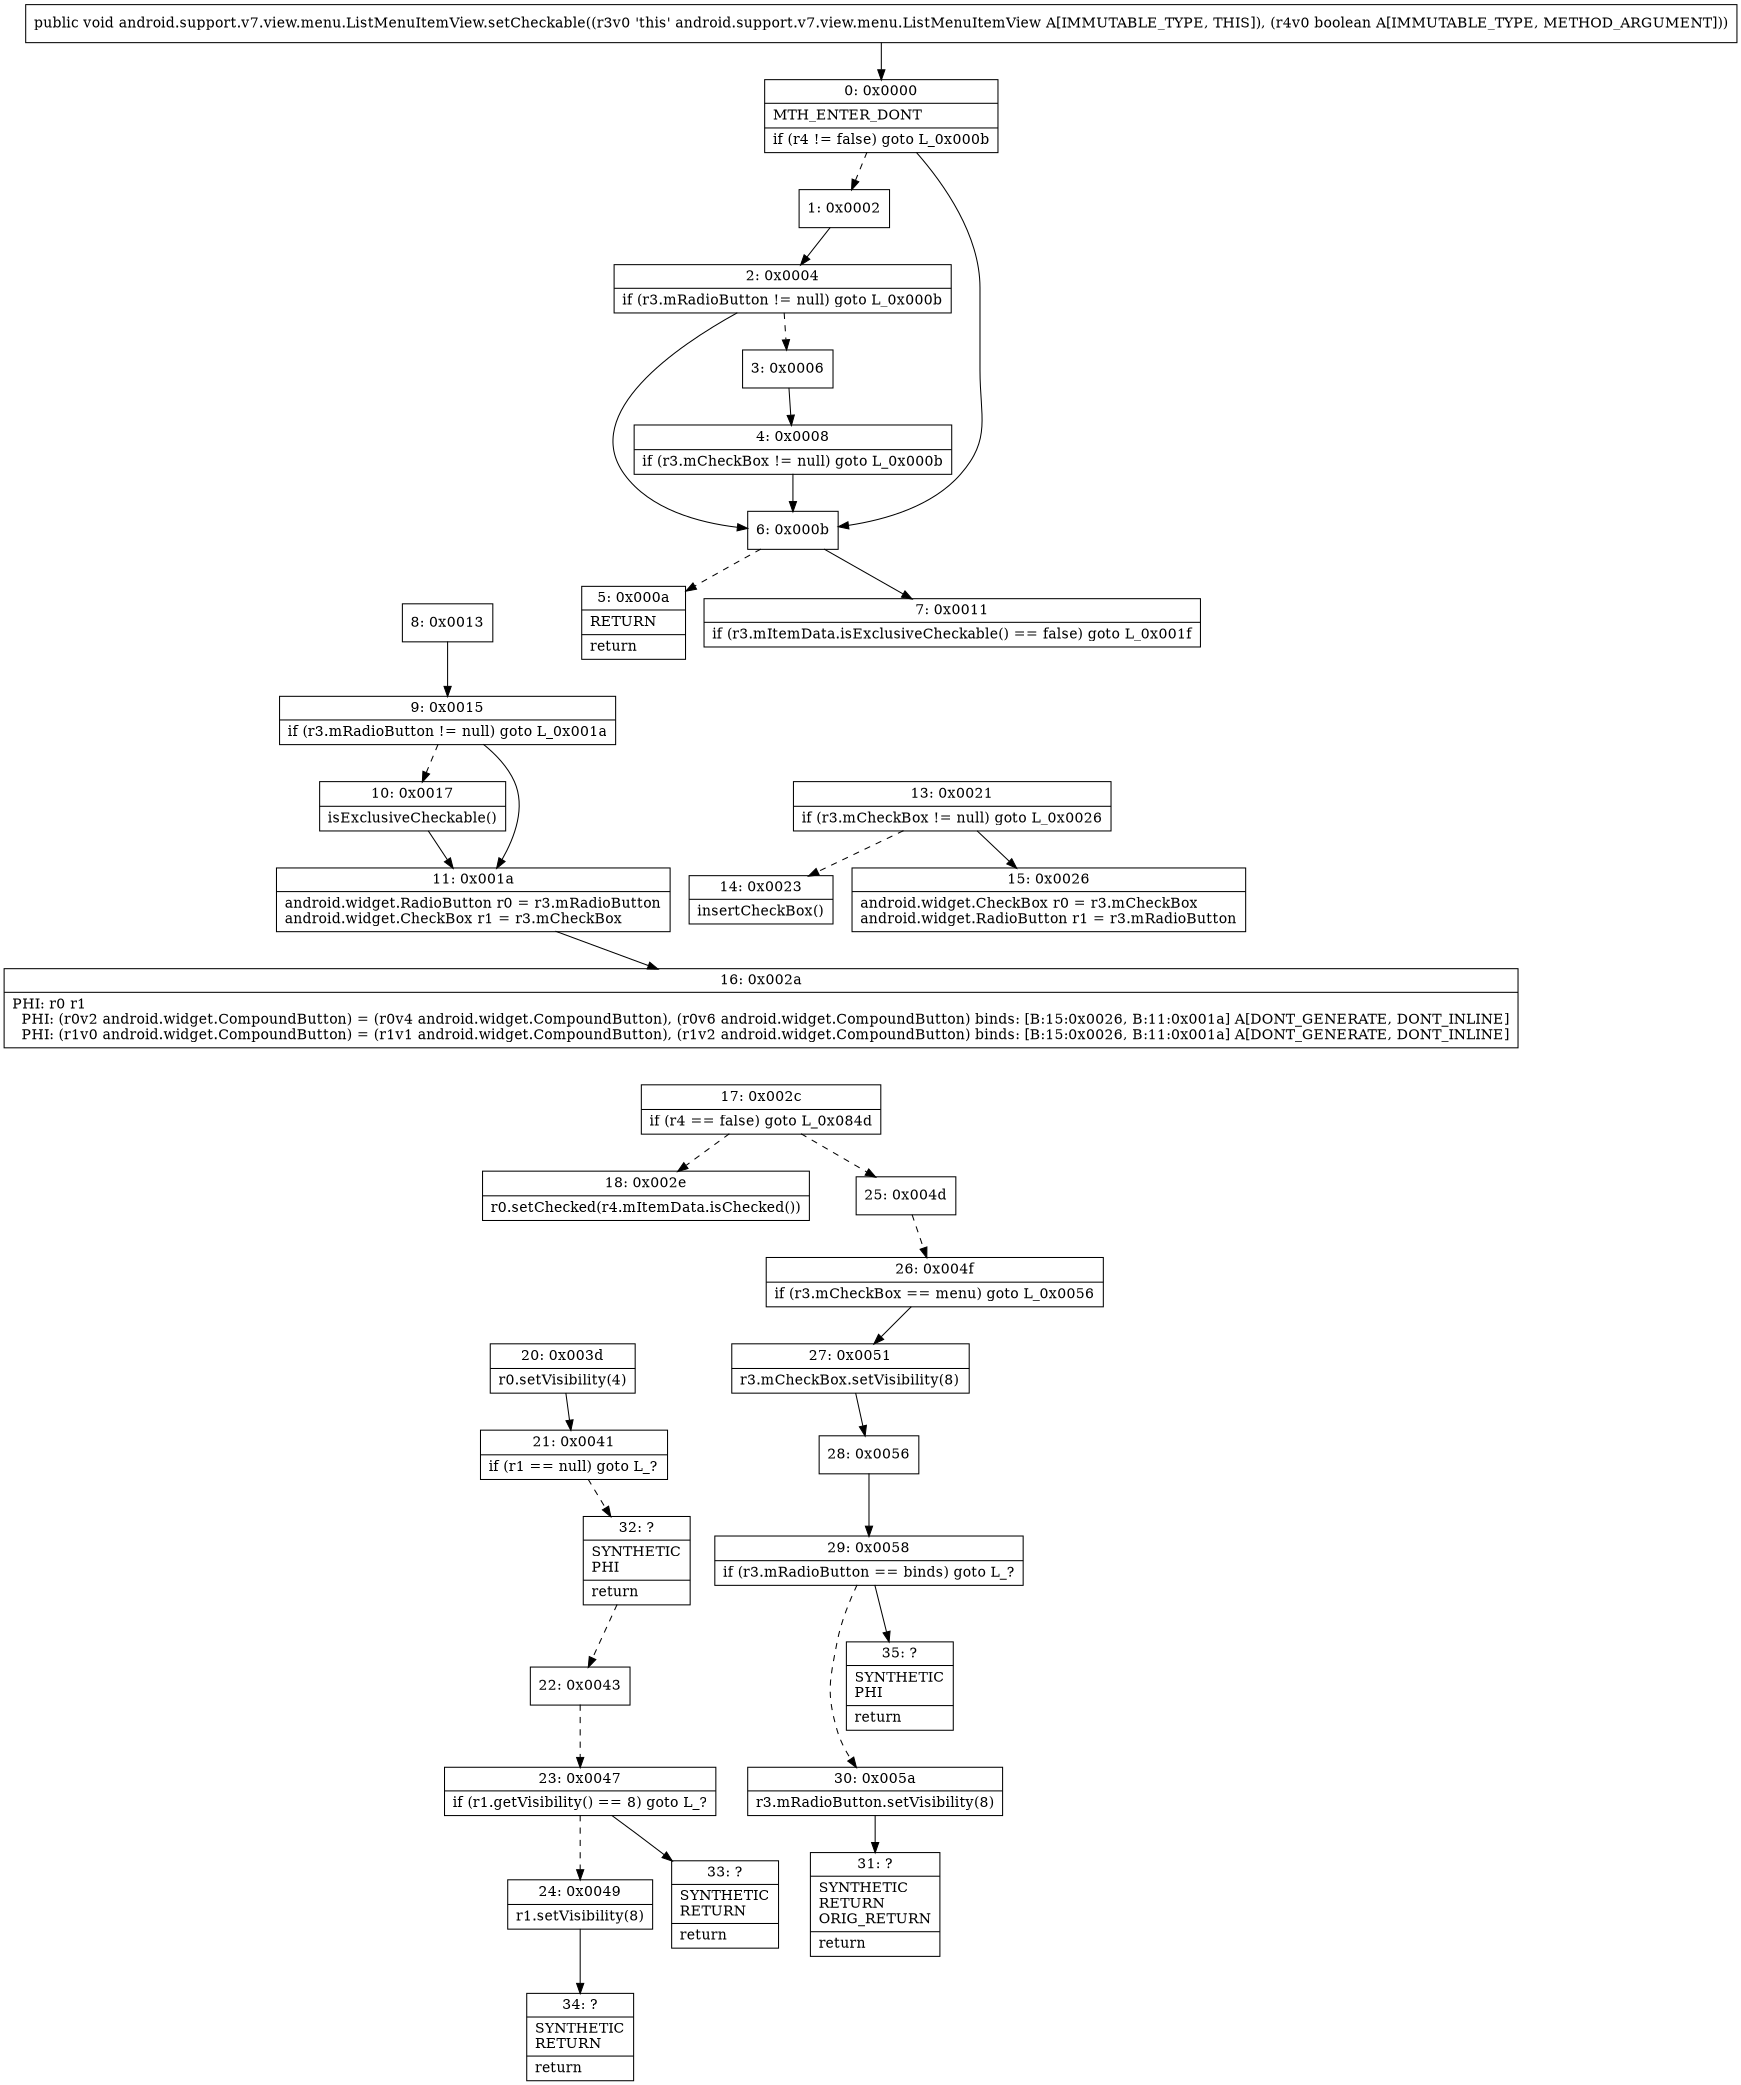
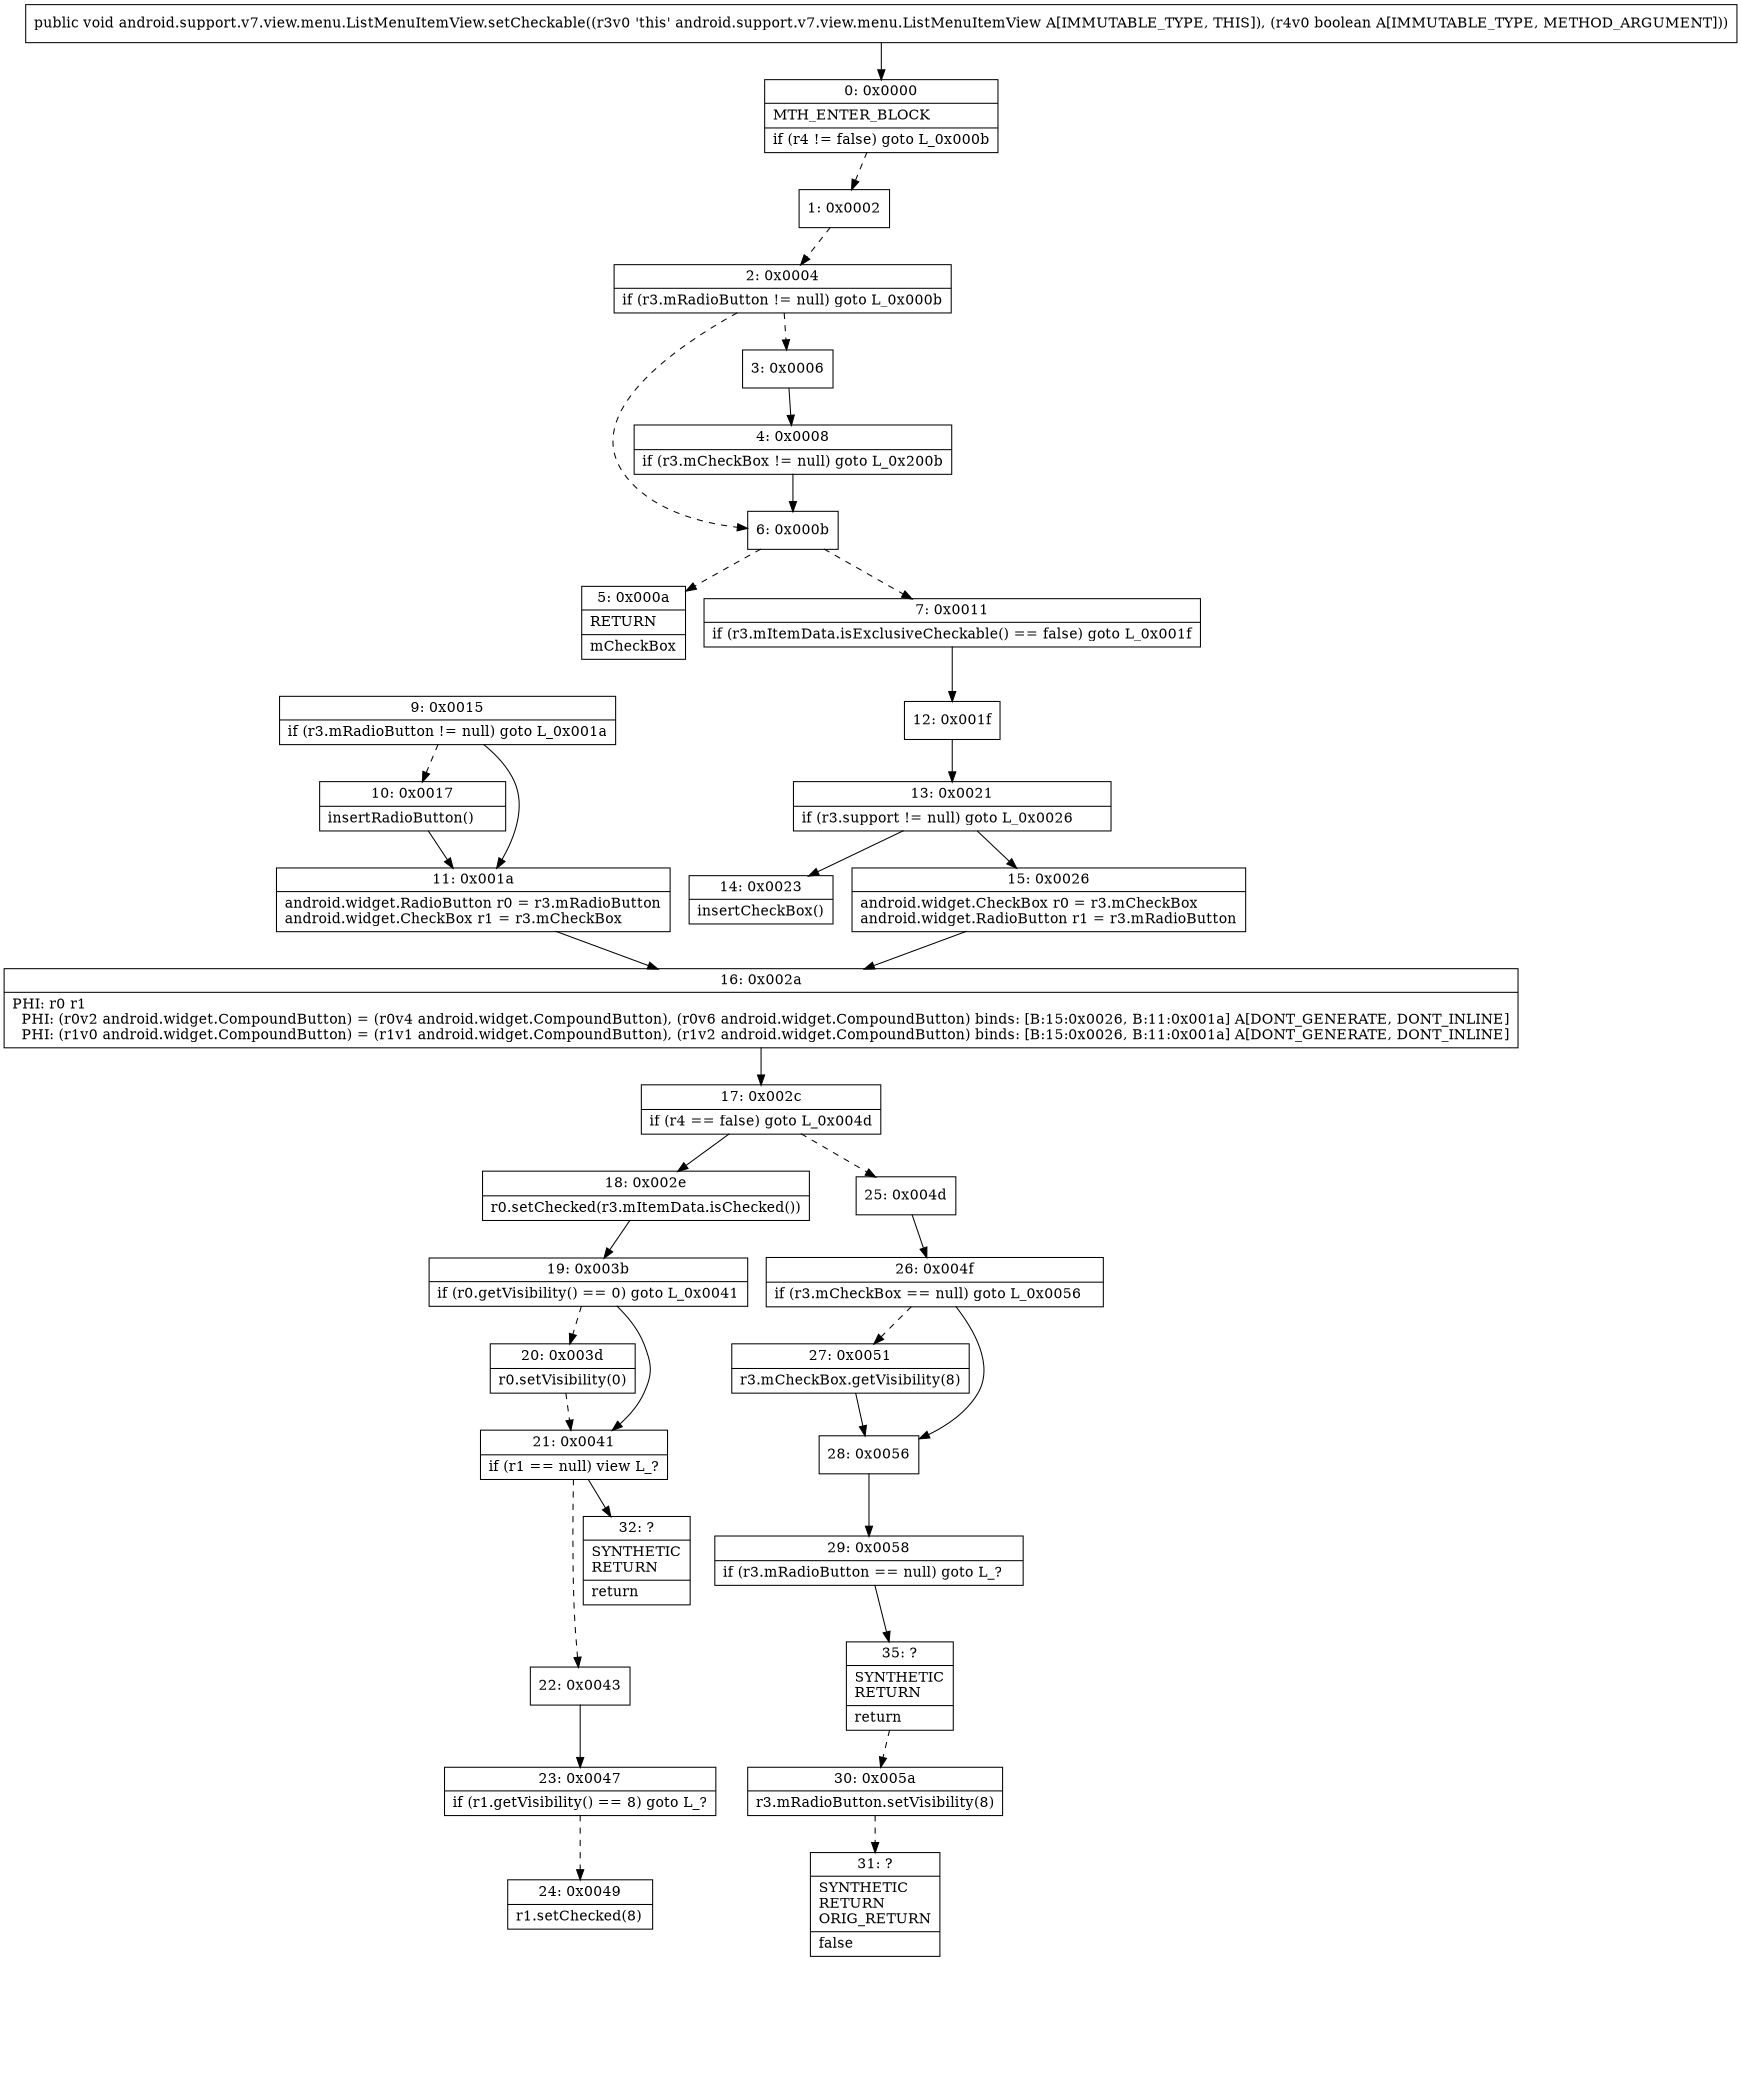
node "0: 0x0000": text "MTH_ENTER_DONT" -> "MTH_ENTER_BLOCK"
edge "1: 0x0002" -> "2: 0x0004": style solid -> dashed
edge "0: 0x0000" -> "6: 0x000b": removed
edge "2: 0x0004" -> "6: 0x000b": style solid -> dashed
node "4: 0x0008": text "if (r3.mCheckBox != null) goto L_0x000b" -> "if (r3.mCheckBox != null) goto L_0x200b"
edge "6: 0x000b" -> "7: 0x0011": style solid -> dashed
node "8: 0x0013": removed
node "5: 0x000a": text "return" -> "mCheckBox"
node "12: 0x001f": added
node "10: 0x0017": text "isExclusiveCheckable()" -> "insertRadioButton()"
node "13: 0x0021": text "if (r3.mCheckBox != null) goto L_0x0026" -> "if (r3.support != null) goto L_0x0026"
edge "13: 0x0021" -> "14: 0x0023": style dashed -> solid
edge "15: 0x0026" -> "16: 0x002a": added
edge "16: 0x002a" -> "17: 0x002c": added
node "17: 0x002c": text "if (r4 == false) goto L_0x084d" -> "if (r4 == false) goto L_0x004d"
edge "17: 0x002c" -> "18: 0x002e": style dashed -> solid
node "18: 0x002e": text "r0.setChecked(r4.mItemData.isChecked())" -> "r0.setChecked(r3.mItemData.isChecked())"
edge "25: 0x004d" -> "26: 0x004f": style dashed -> solid
node "19: 0x003b": added
node "26: 0x004f": text "if (r3.mCheckBox == menu) goto L_0x0056" -> "if (r3.mCheckBox == null) goto L_0x0056"
edge "26: 0x004f" -> "27: 0x0051": style solid -> dashed
edge "26: 0x004f" -> "28: 0x0056": added
node "20: 0x003d": text "r0.setVisibility(4)" -> "r0.setVisibility(0)"
node "27: 0x0051": text "r3.mCheckBox.setVisibility(8)" -> "r3.mCheckBox.getVisibility(8)"
edge "20: 0x003d" -> "21: 0x0041": style solid -> dashed
node "21: 0x0041": text "if (r1 == null) goto L_?" -> "if (r1 == null) view L_?"
edge "21: 0x0041" -> "32: ?": style dashed -> solid
node "32: ?": text "PHI" -> "RETURN"
node "29: 0x0058": text "if (r3.mRadioButton == binds) goto L_?" -> "if (r3.mRadioButton == null) goto L_?"
edge "32: ?" -> "22: 0x0043": now "21: 0x0041" -> "22: 0x0043"
edge "29: 0x0058" -> "30: 0x005a": now "35: ?" -> "30: 0x005a"
node "35: ?": text "PHI" -> "RETURN"
edge "22: 0x0043" -> "23: 0x0047": style dashed -> solid
edge "30: 0x005a" -> "31: ?": style solid -> dashed
node "33: ?": removed
node "24: 0x0049": text "r1.setVisibility(8)" -> "r1.setChecked(8)"
node "31: ?": text "return" -> "false"
node "34: ?": removed
